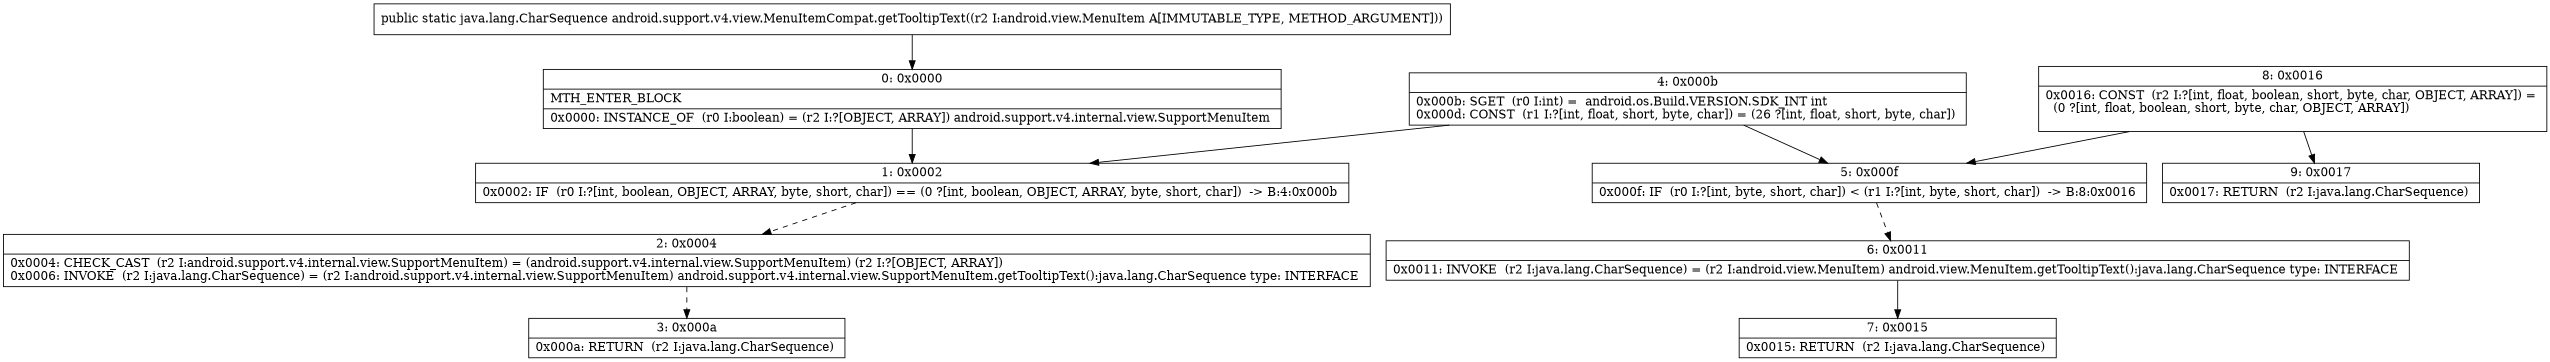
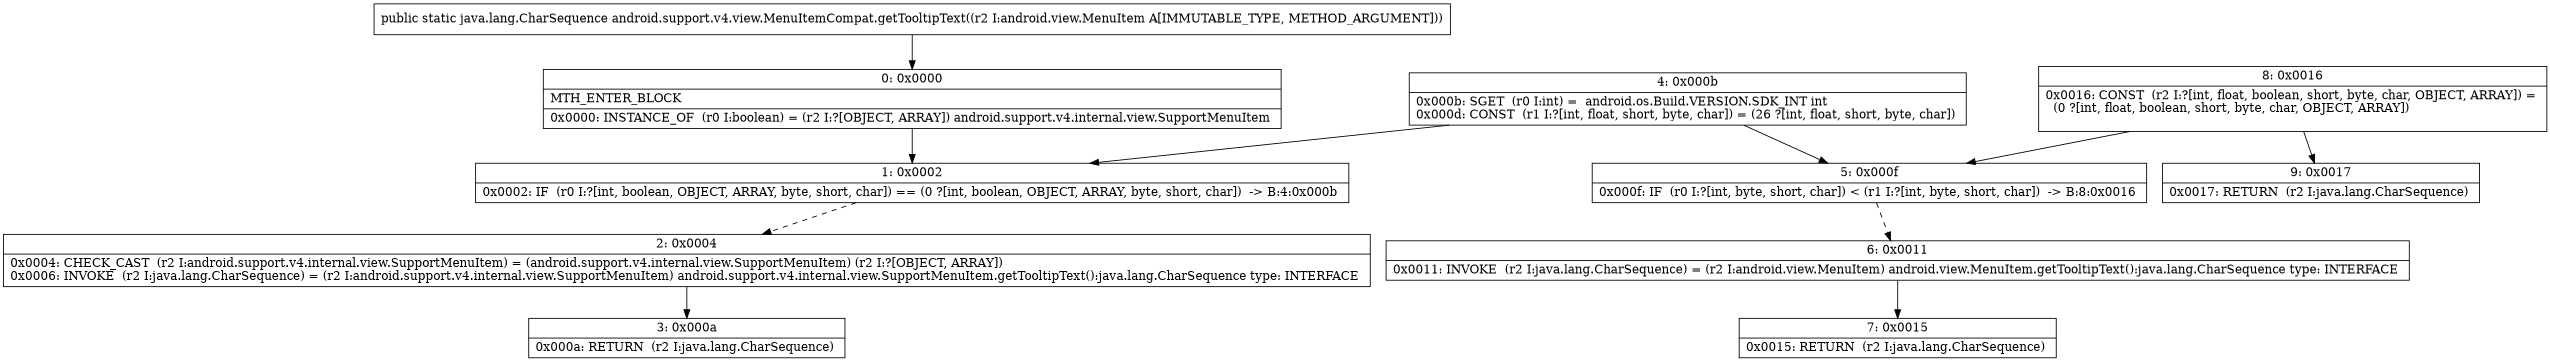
edge "2: 0x0004" -> "3: 0x000a": style dashed -> solid
